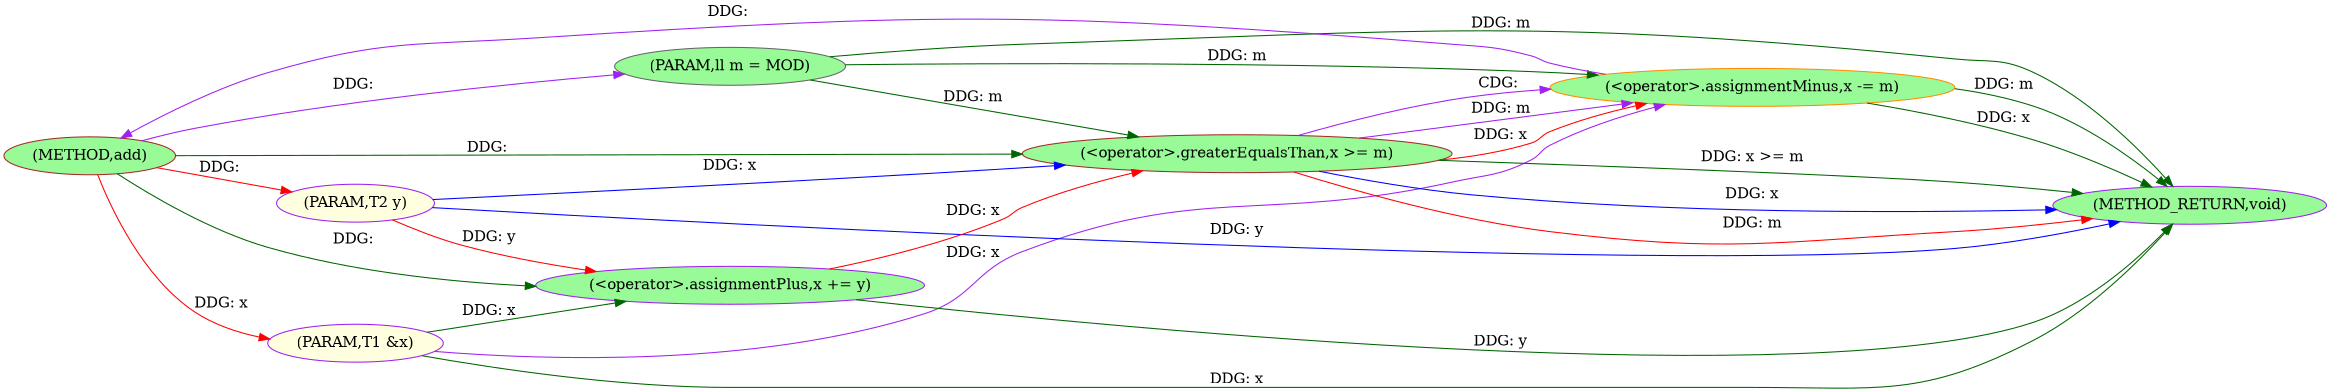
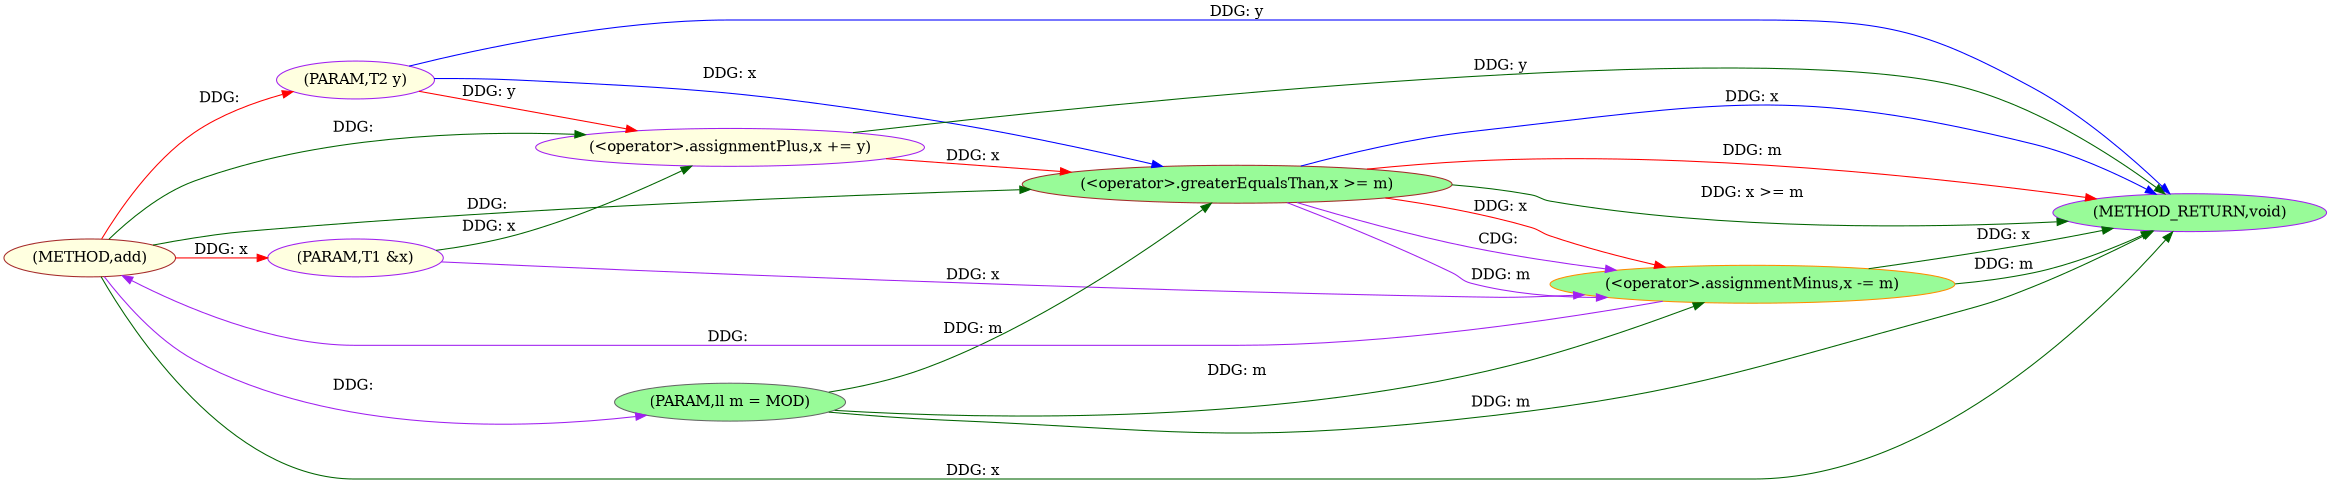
node "(METHOD,add)": fillcolor palegreen -> lightyellow
node "(<operator>.assignmentPlus,x += y)": fillcolor palegreen -> lightyellow
edge "(PARAM,T1 &x)" -> "(METHOD_RETURN,void)": now "(METHOD,add)" -> "(METHOD_RETURN,void)"
